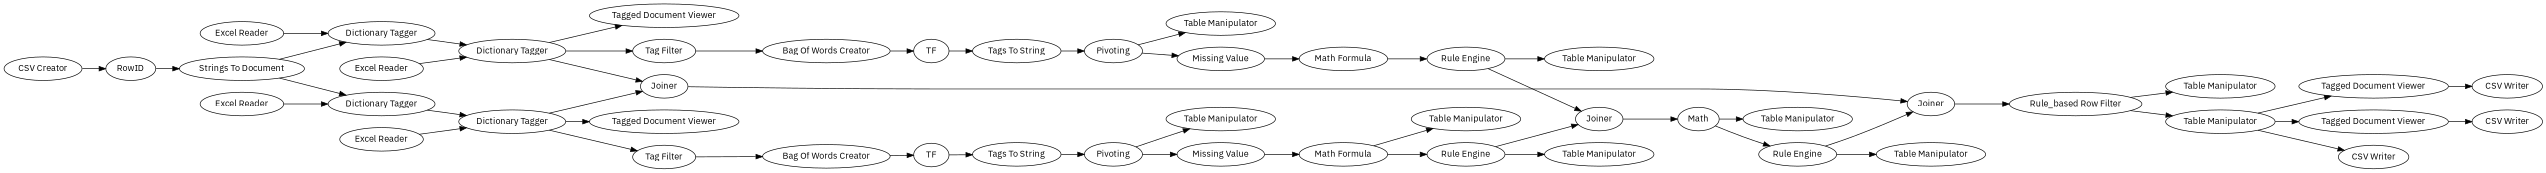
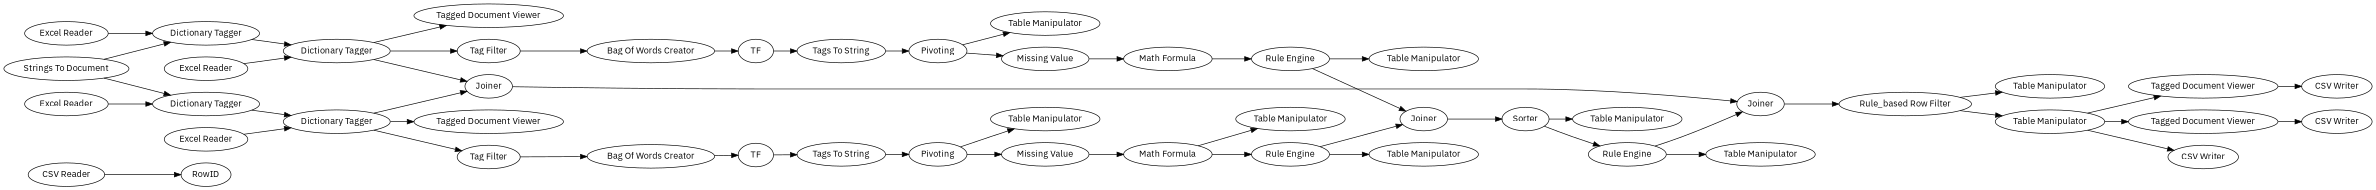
node "CSV Creator": label "CSV Creator" -> "CSV Reader"
edge "RowID" -> "Strings To Document": removed
node "Math": label "Math" -> "Sorter"
